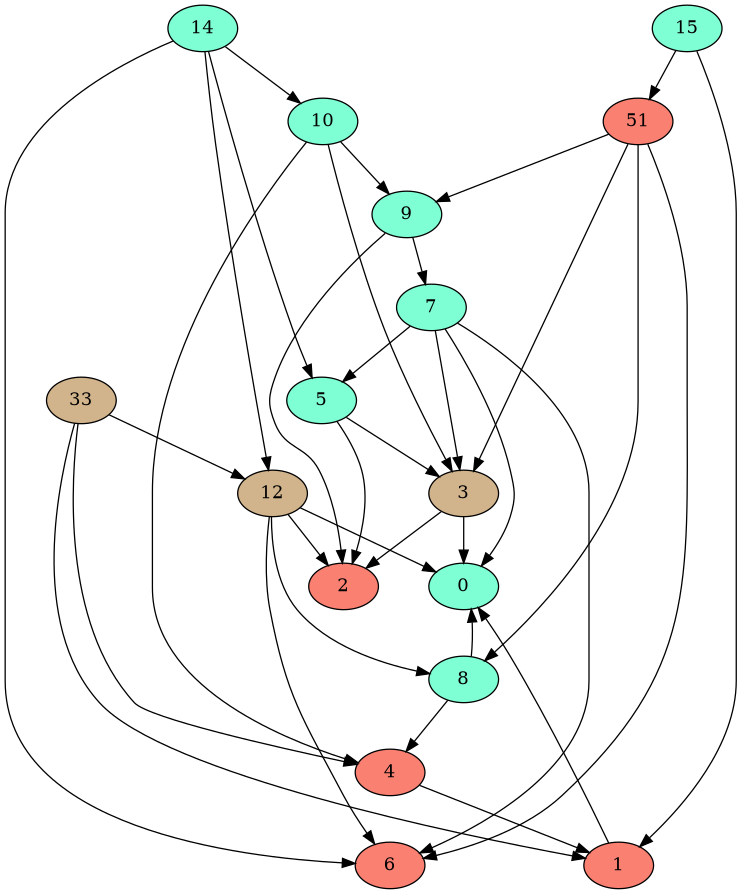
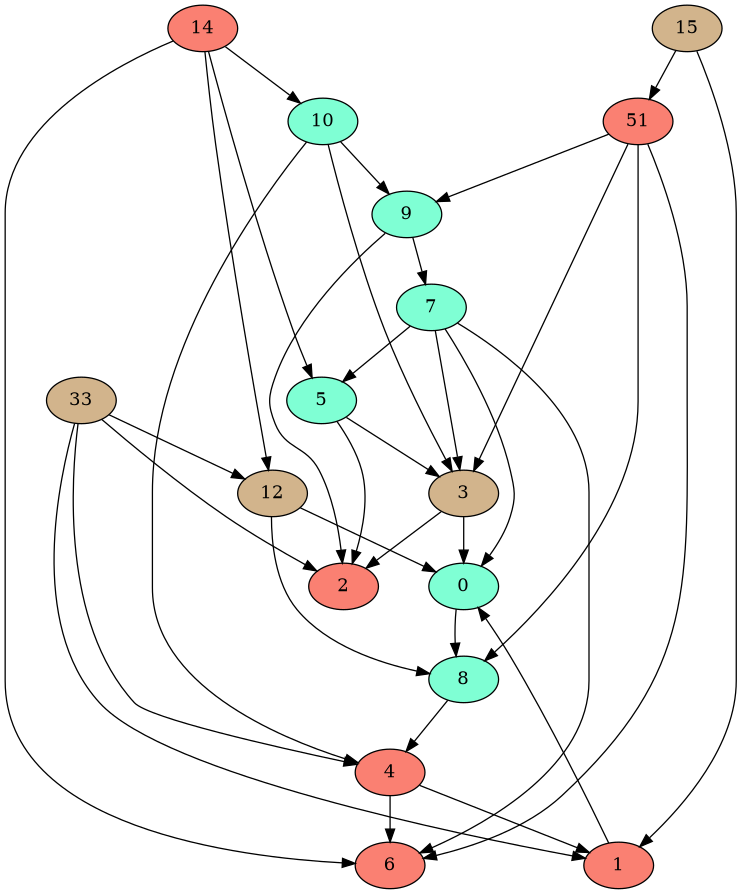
node "14": fillcolor aquamarine -> salmon
node "15": fillcolor aquamarine -> tan
edge "12" -> "2": now "33" -> "2"
edge "8" -> "0": reversed
edge "12" -> "6": now "4" -> "6"
